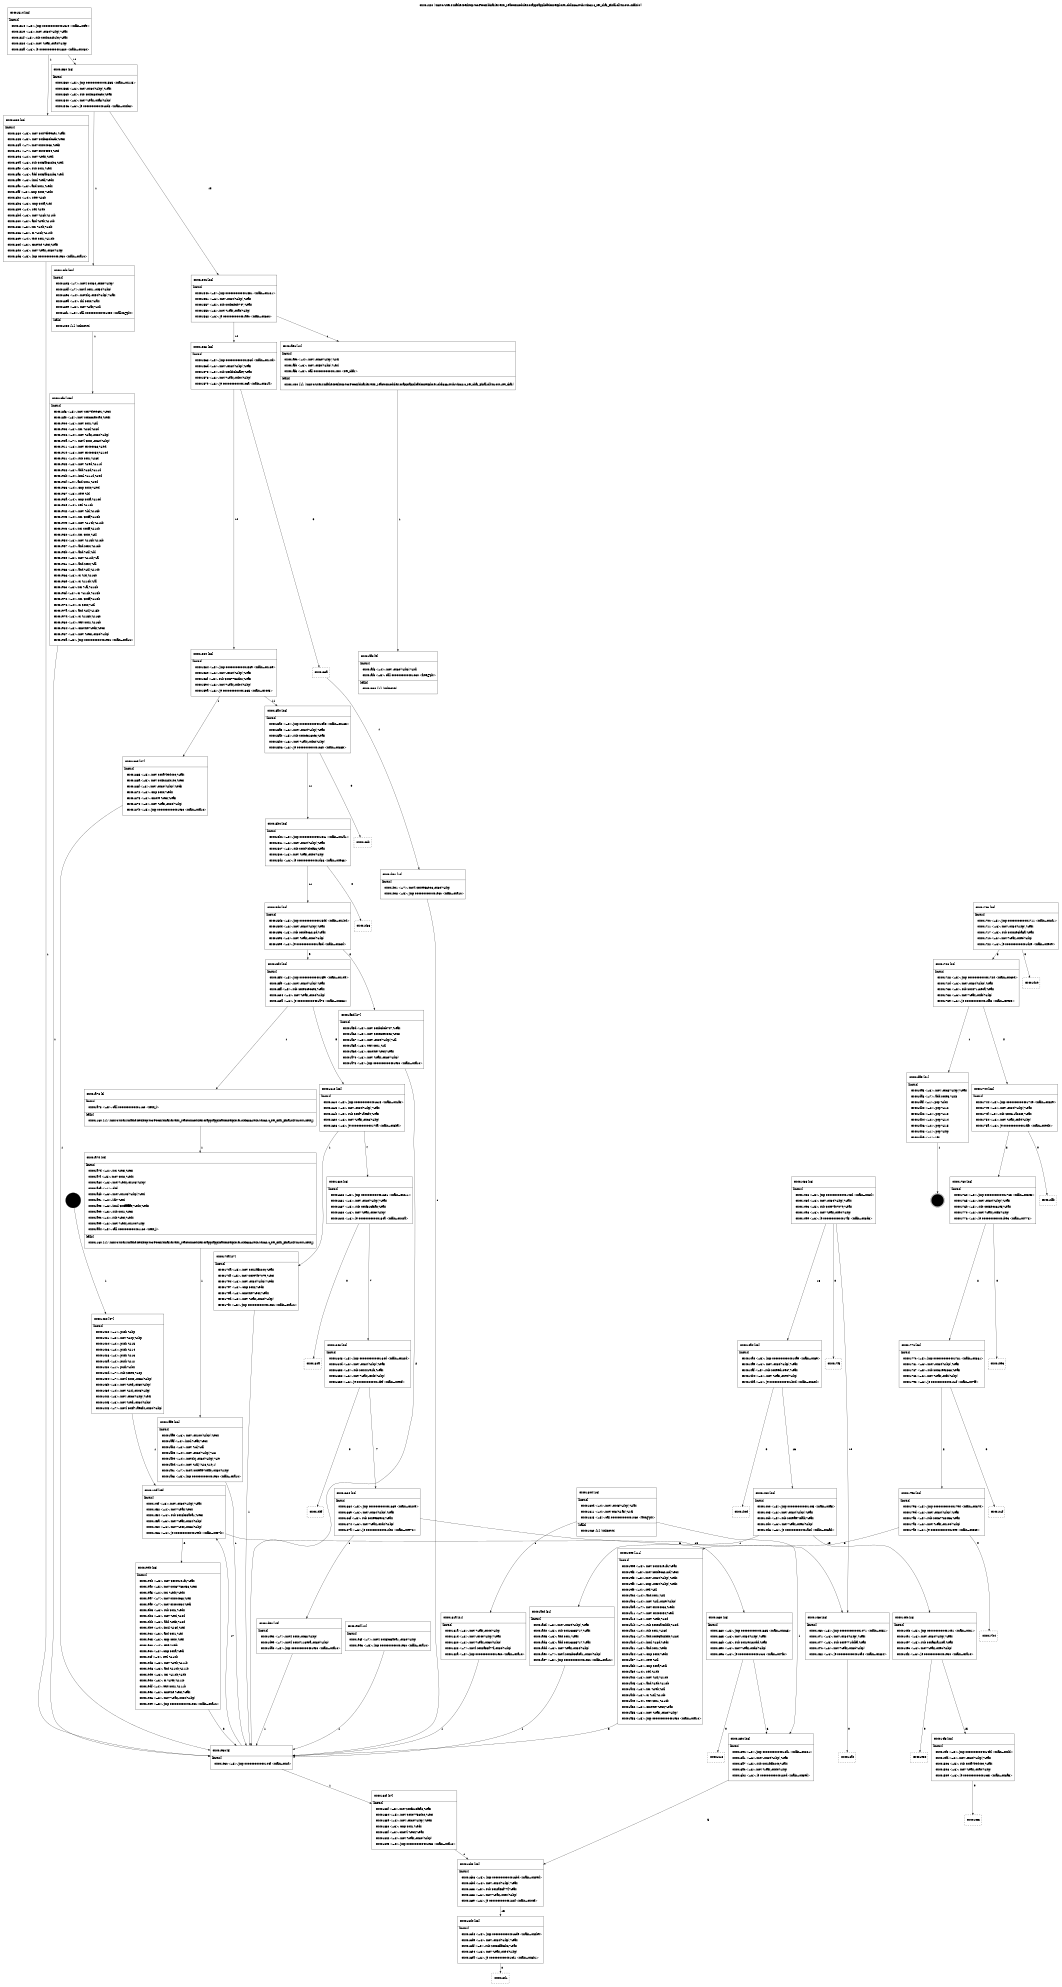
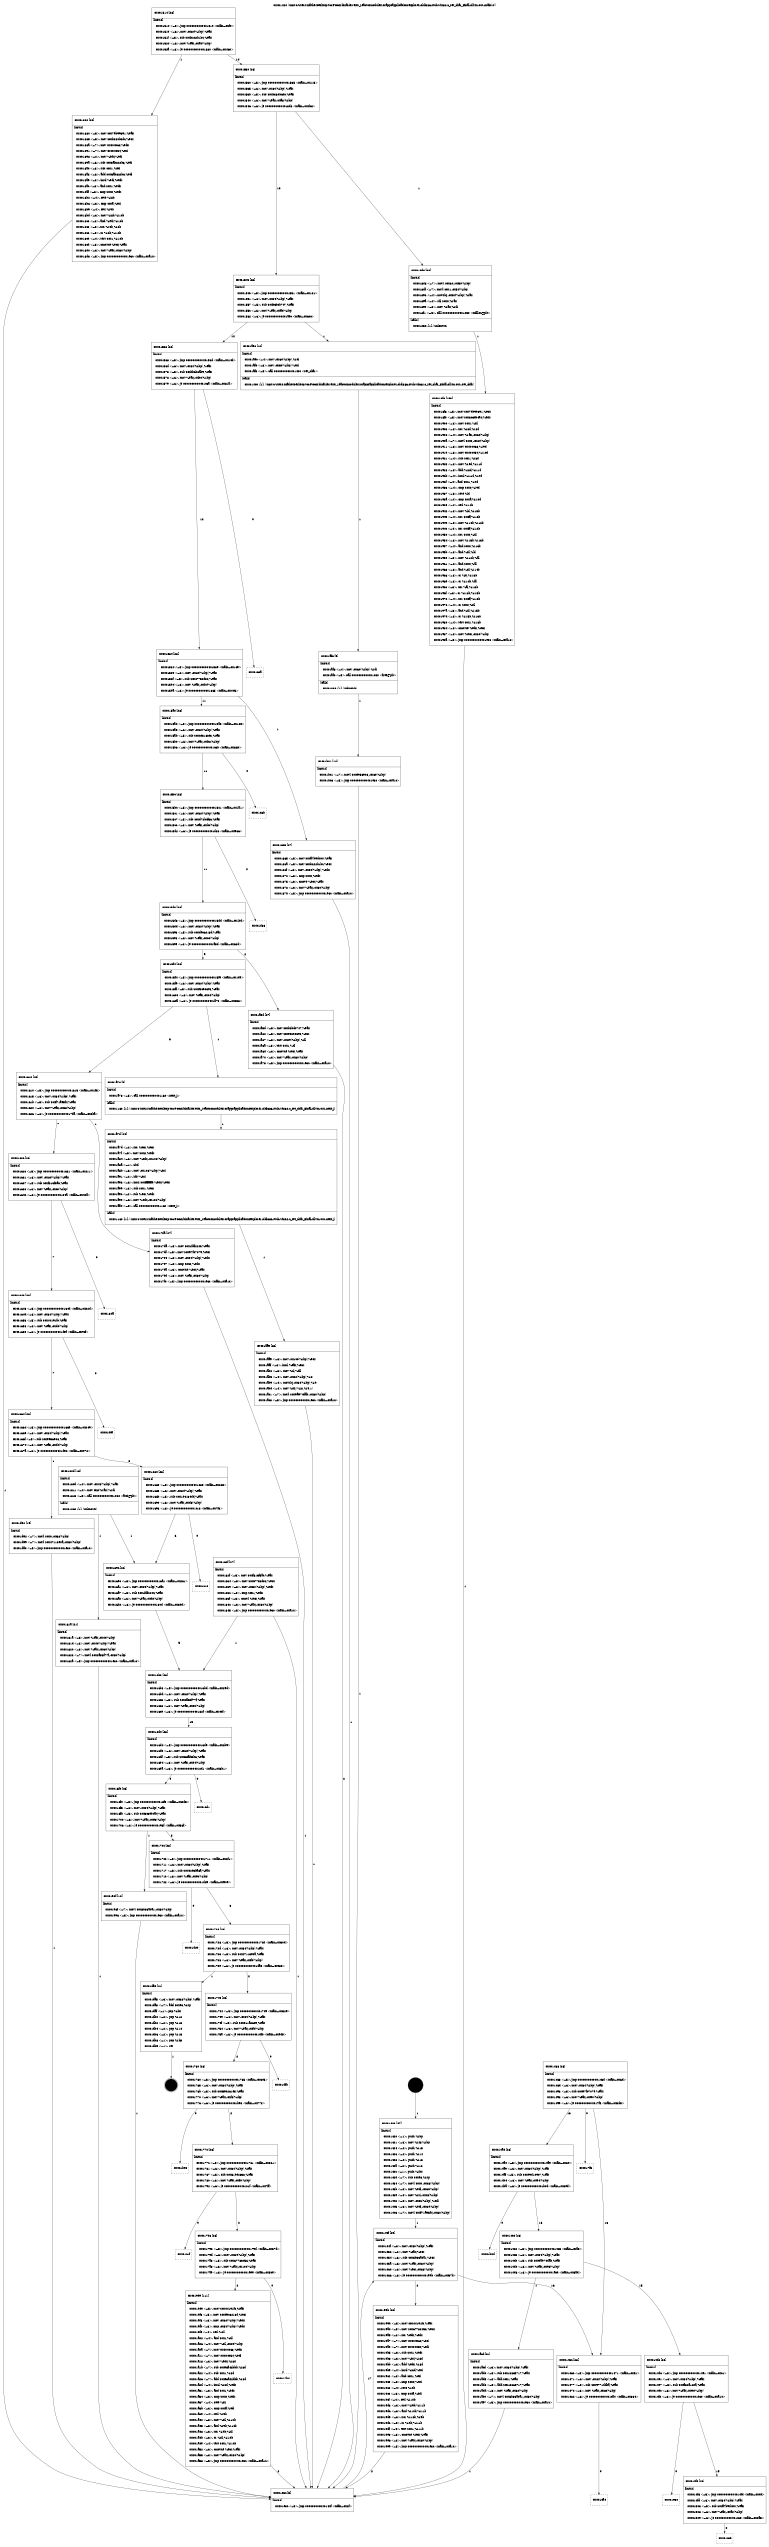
edge "0x401c3a" -> "0x401b01 [12]": now "0x401af8 [9]" -> "0x401b01 [12]"
edge "0x401e3c [5]" -> "0x40182f [27]": reversed
node "0x4016f0 [28]": added
